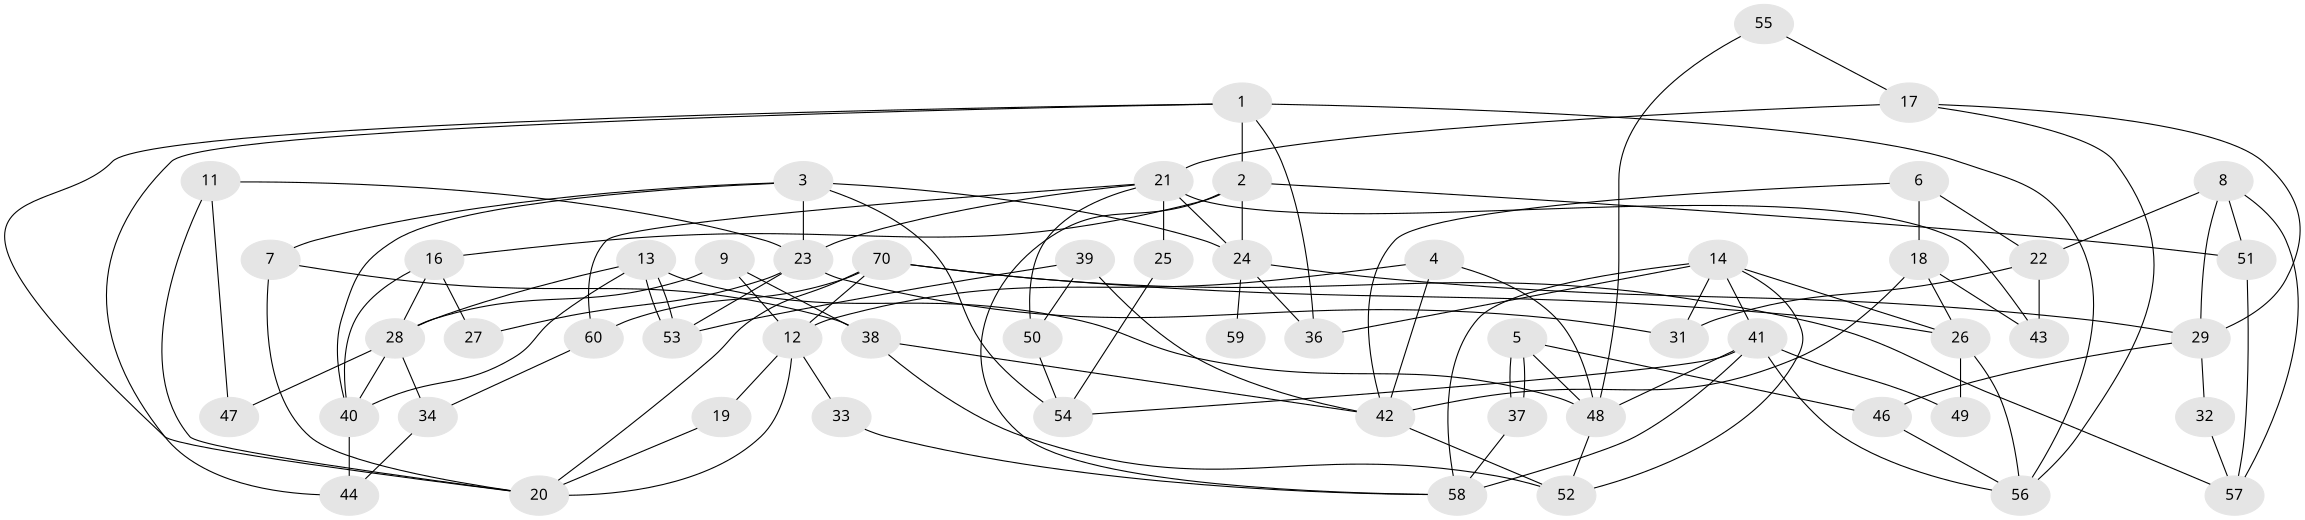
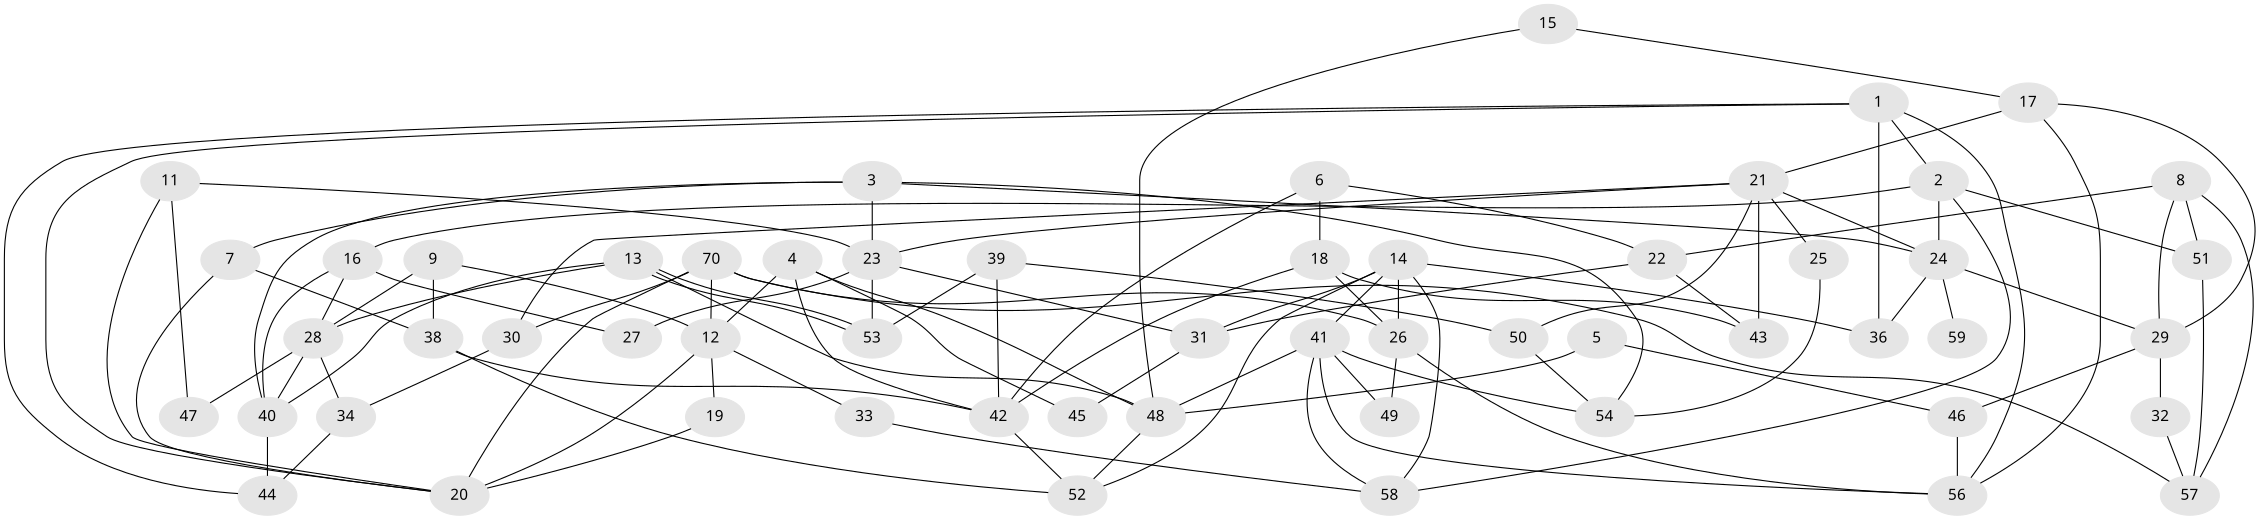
node "55": label "55" -> "15"
node "60": label "60" -> "30"
node "45": added
node "37": removed
